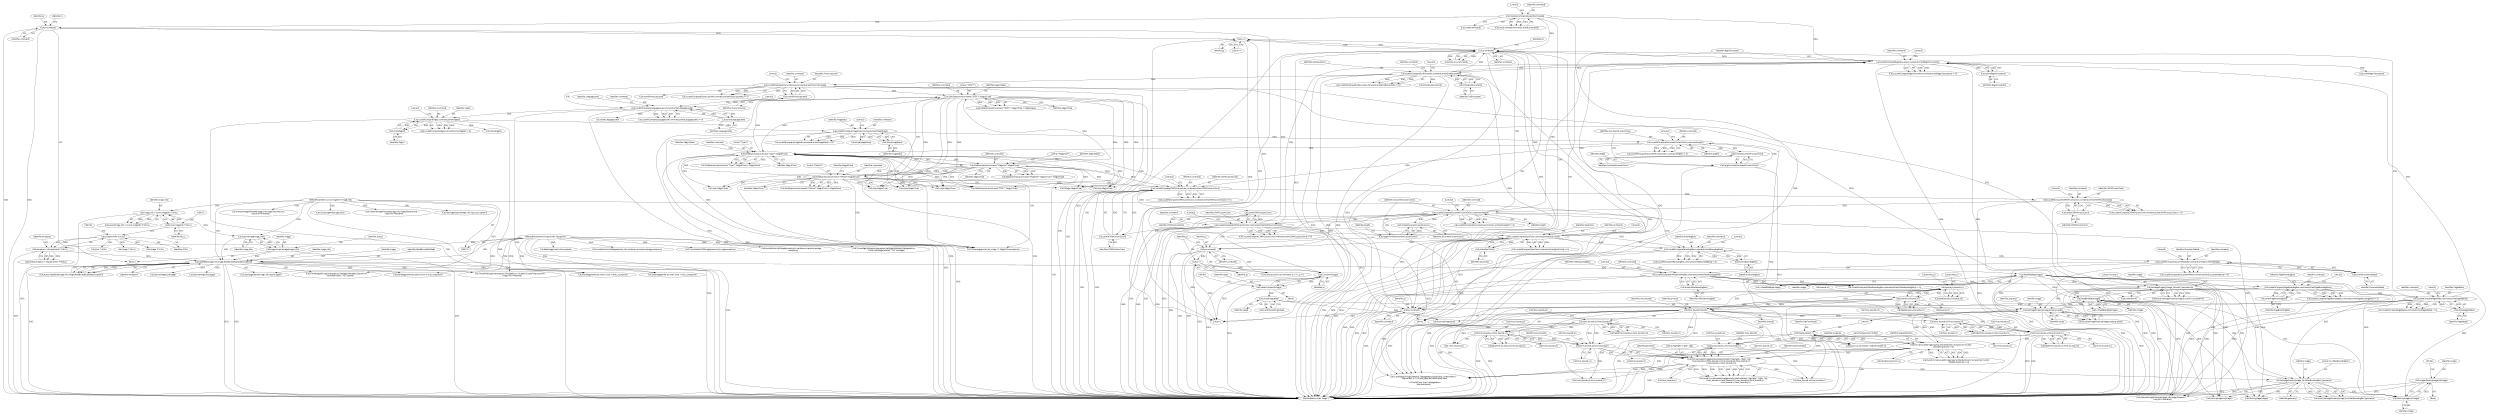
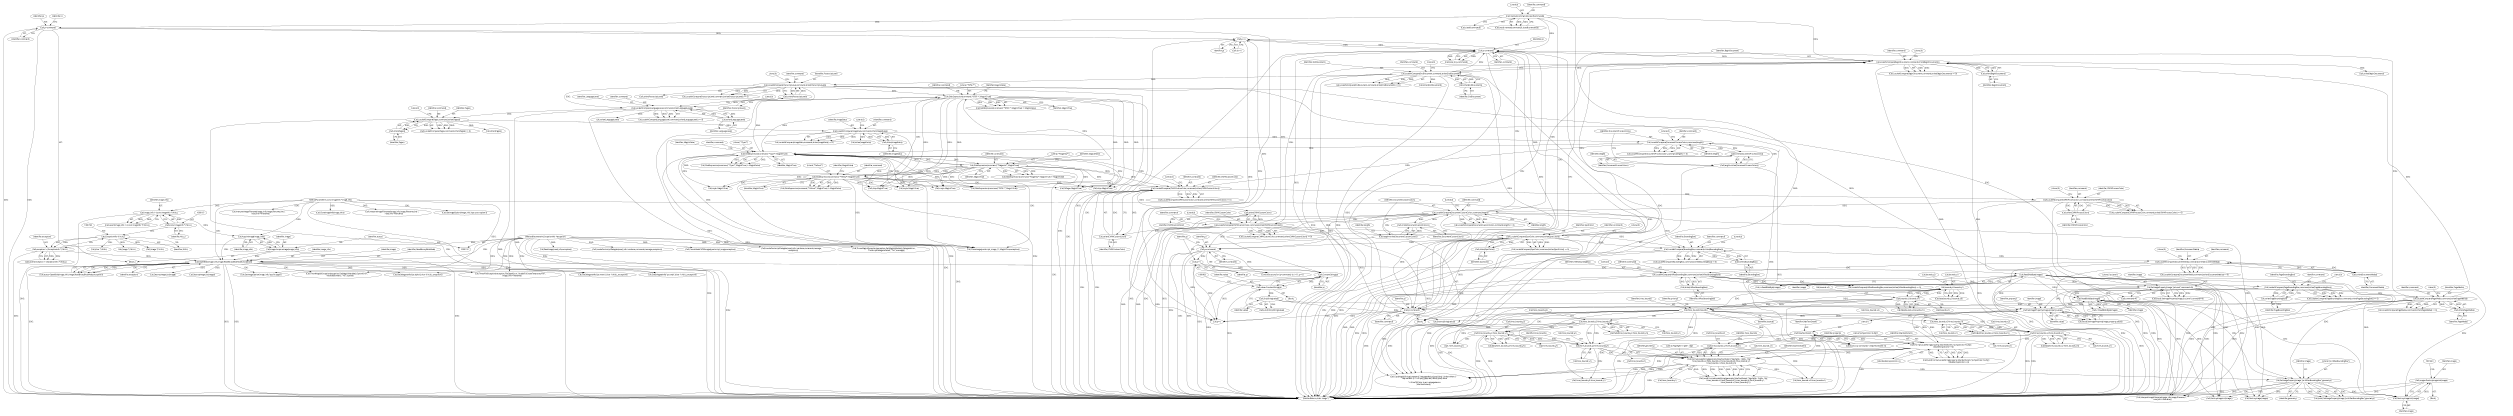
edge "(MethodParameterIn,const ImageInfo *image_info)" -> "1000118": now "(Identifier,status)" -> "1000118"
edge "(Call,(void) StripString(value))" -> "(Call,StripString(value))": now "(Call,(void) StripString(value))" -> "(Call,value=ConstantString(p))"
